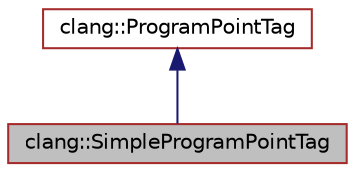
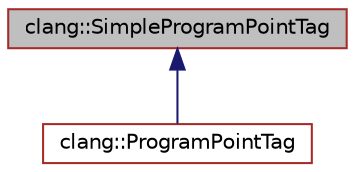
edge "clang::SimpleProgramPointTag" -> "clang::ProgramPointTag": reversed
